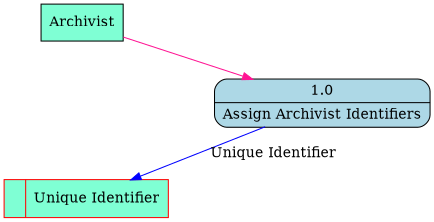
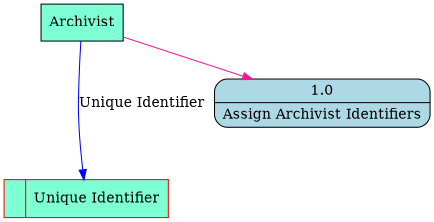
edge "1.0" -> "Unique Identifier": now "Archivist" -> "Unique Identifier"
